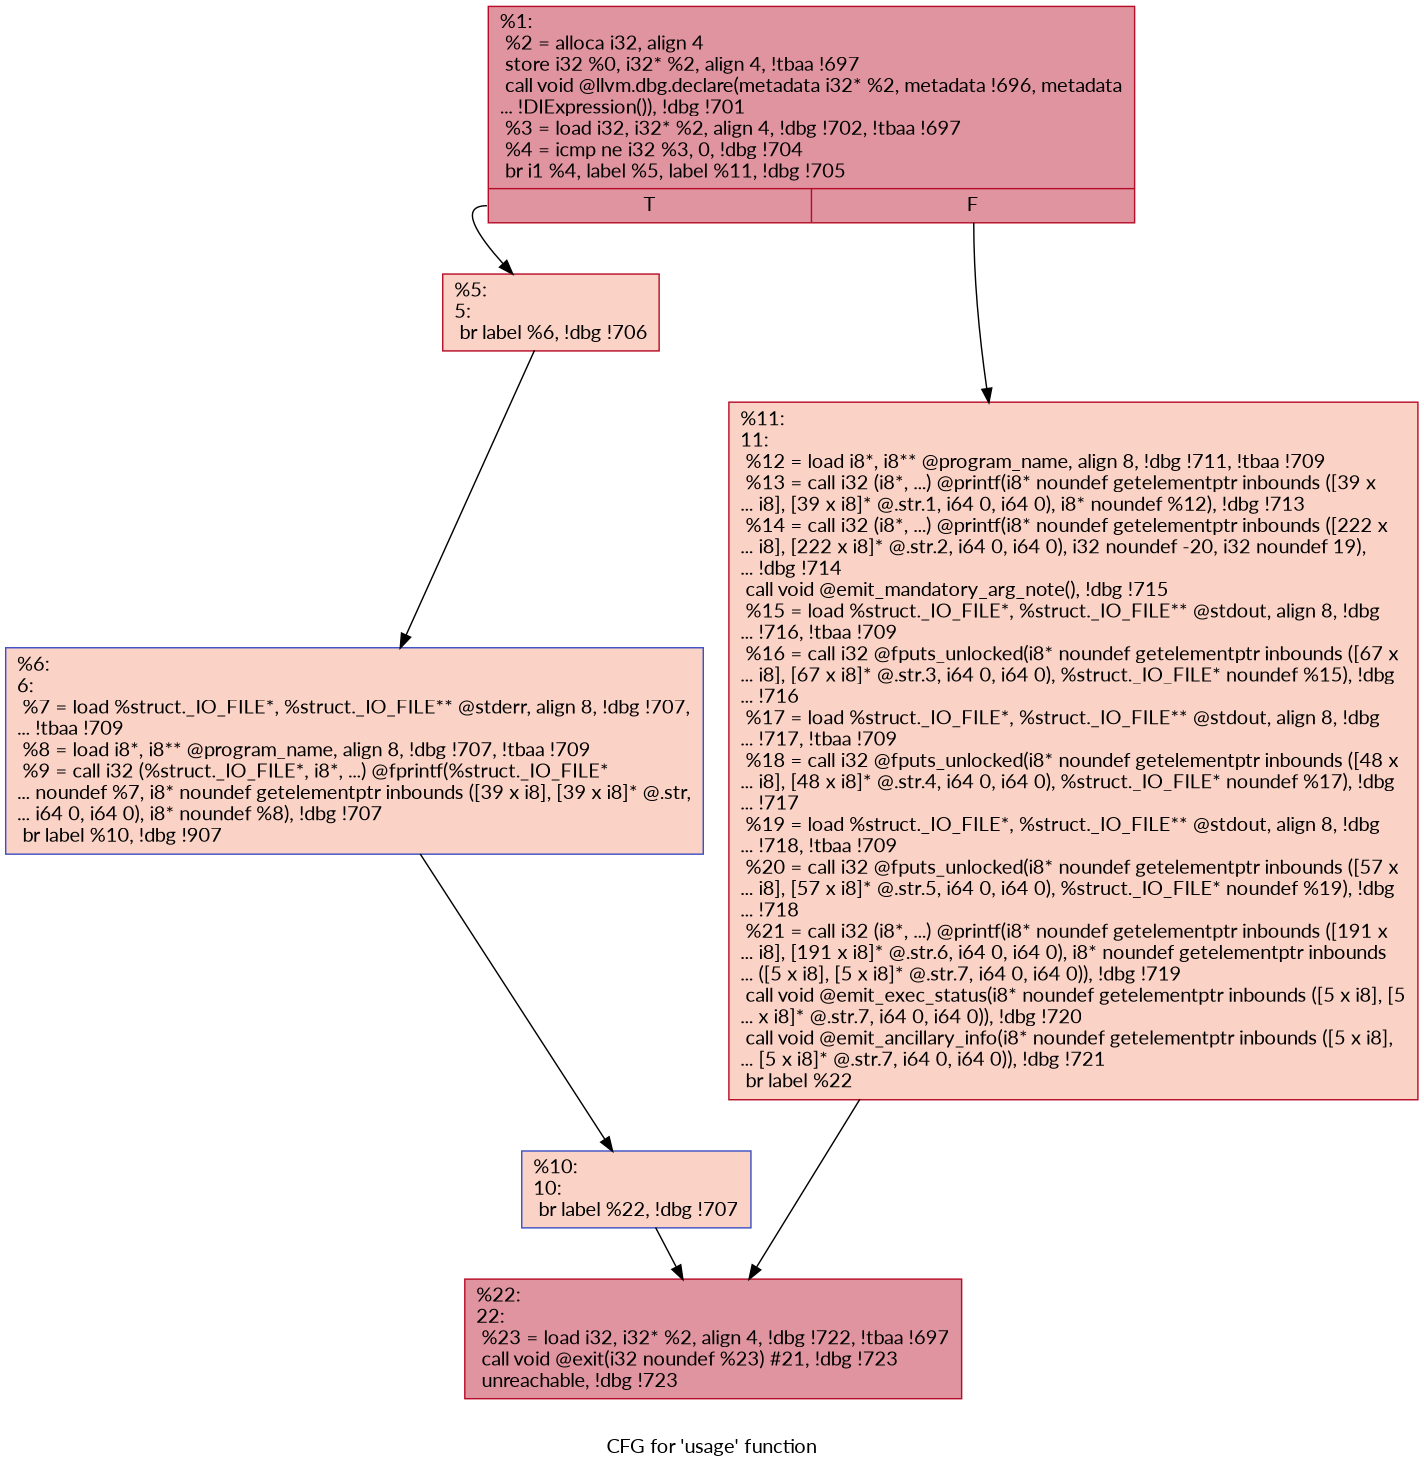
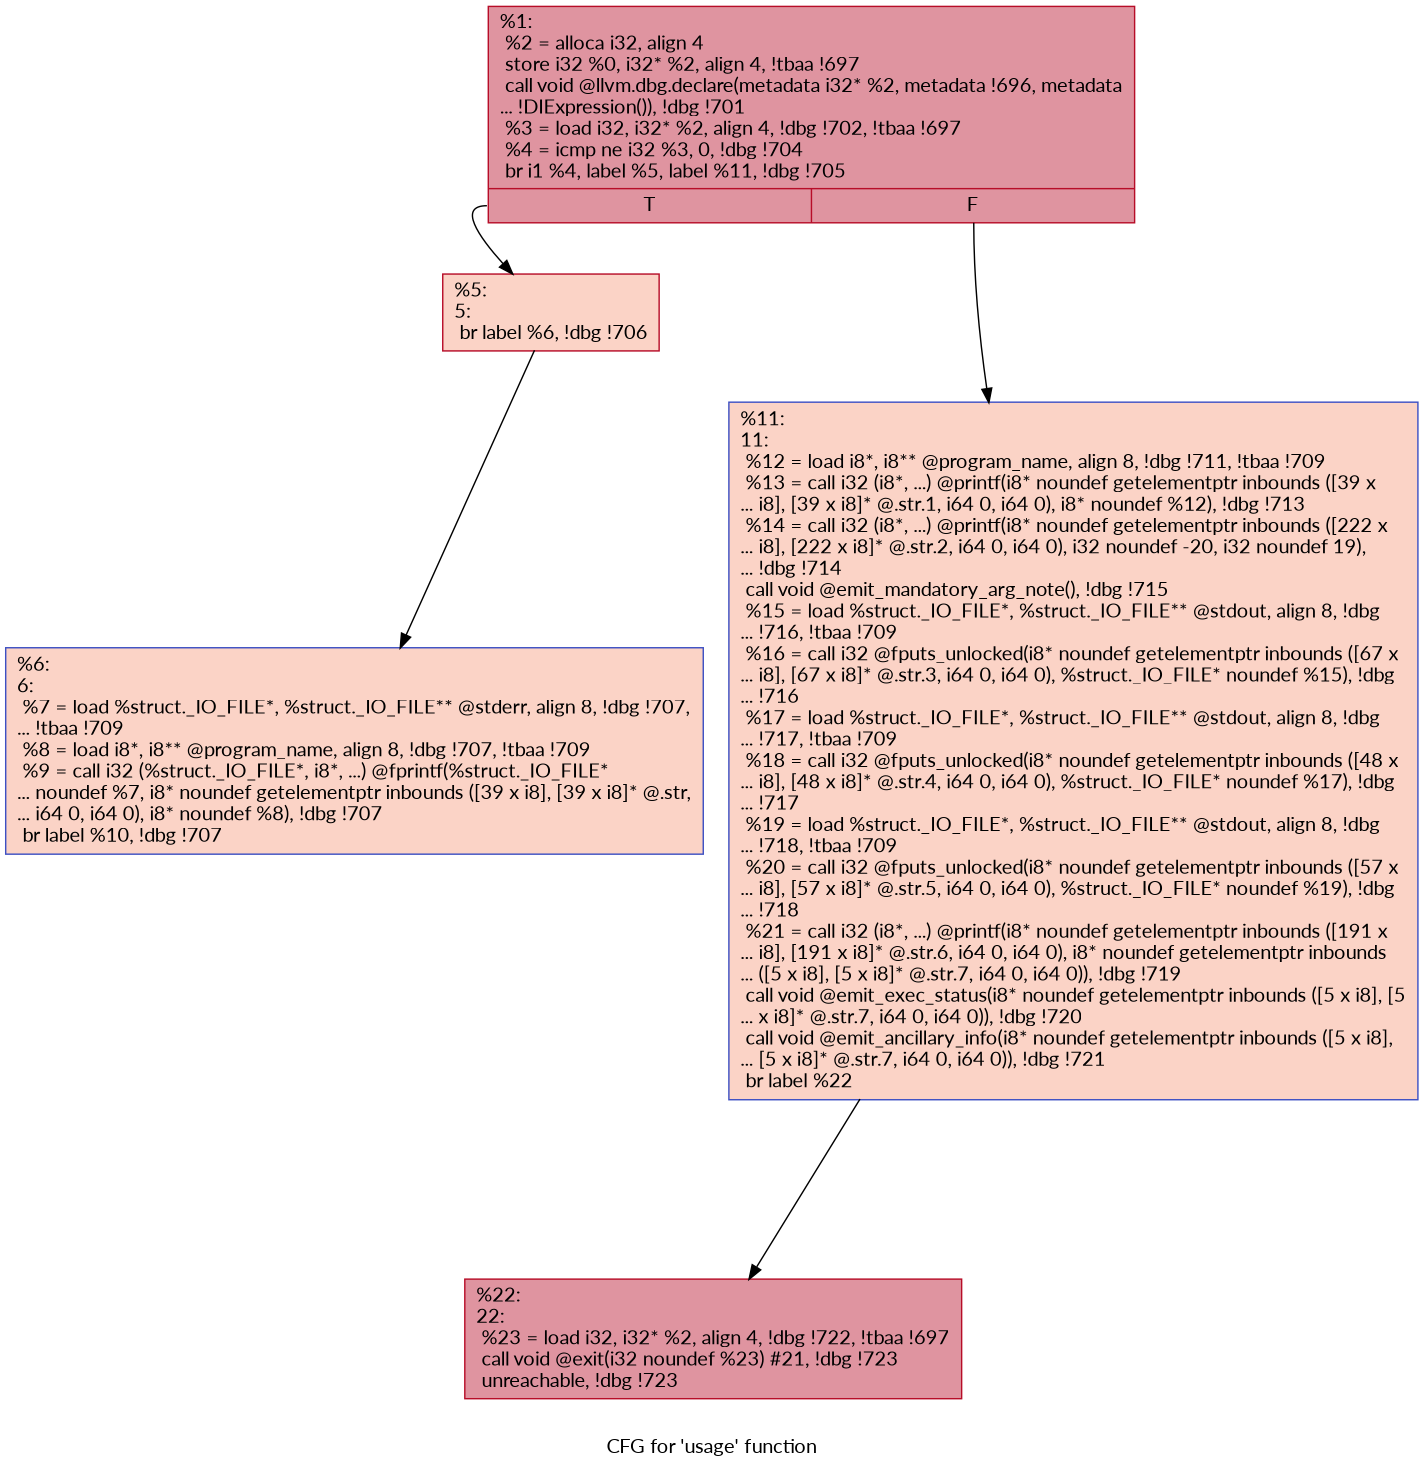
node "%11:": color #b70d28ff -> #3d50c3ff
node "%6:": text "br label %10, !dbg !907" -> "br label %10, !dbg !707"
node "%10:": removed
